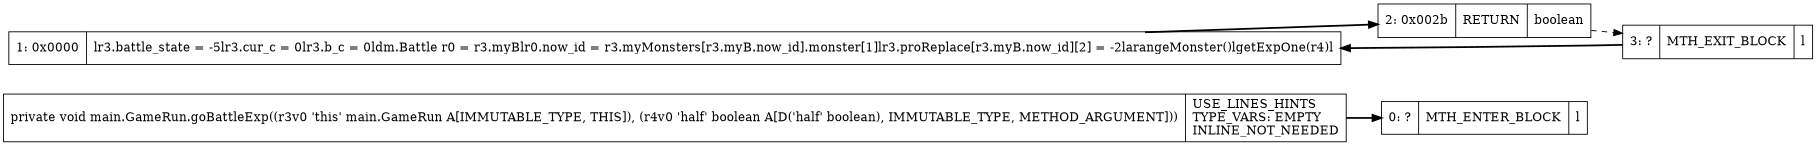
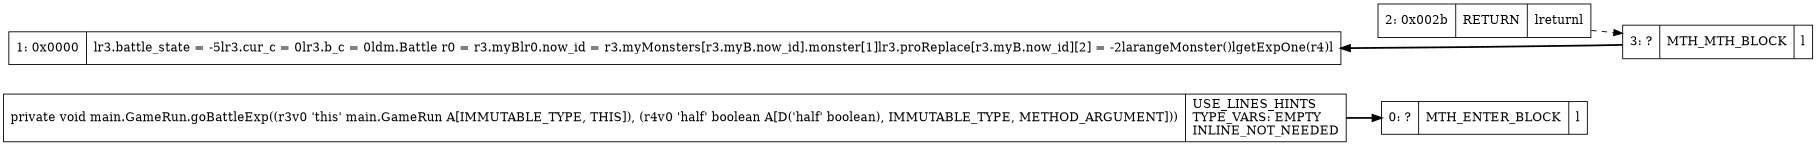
node "2: 0x002b": text "boolean" -> "lreturnl"
edge "1: 0x0000" -> "2: 0x002b": removed
node "3: ?": text "MTH_EXIT_BLOCK" -> "MTH_MTH_BLOCK"
